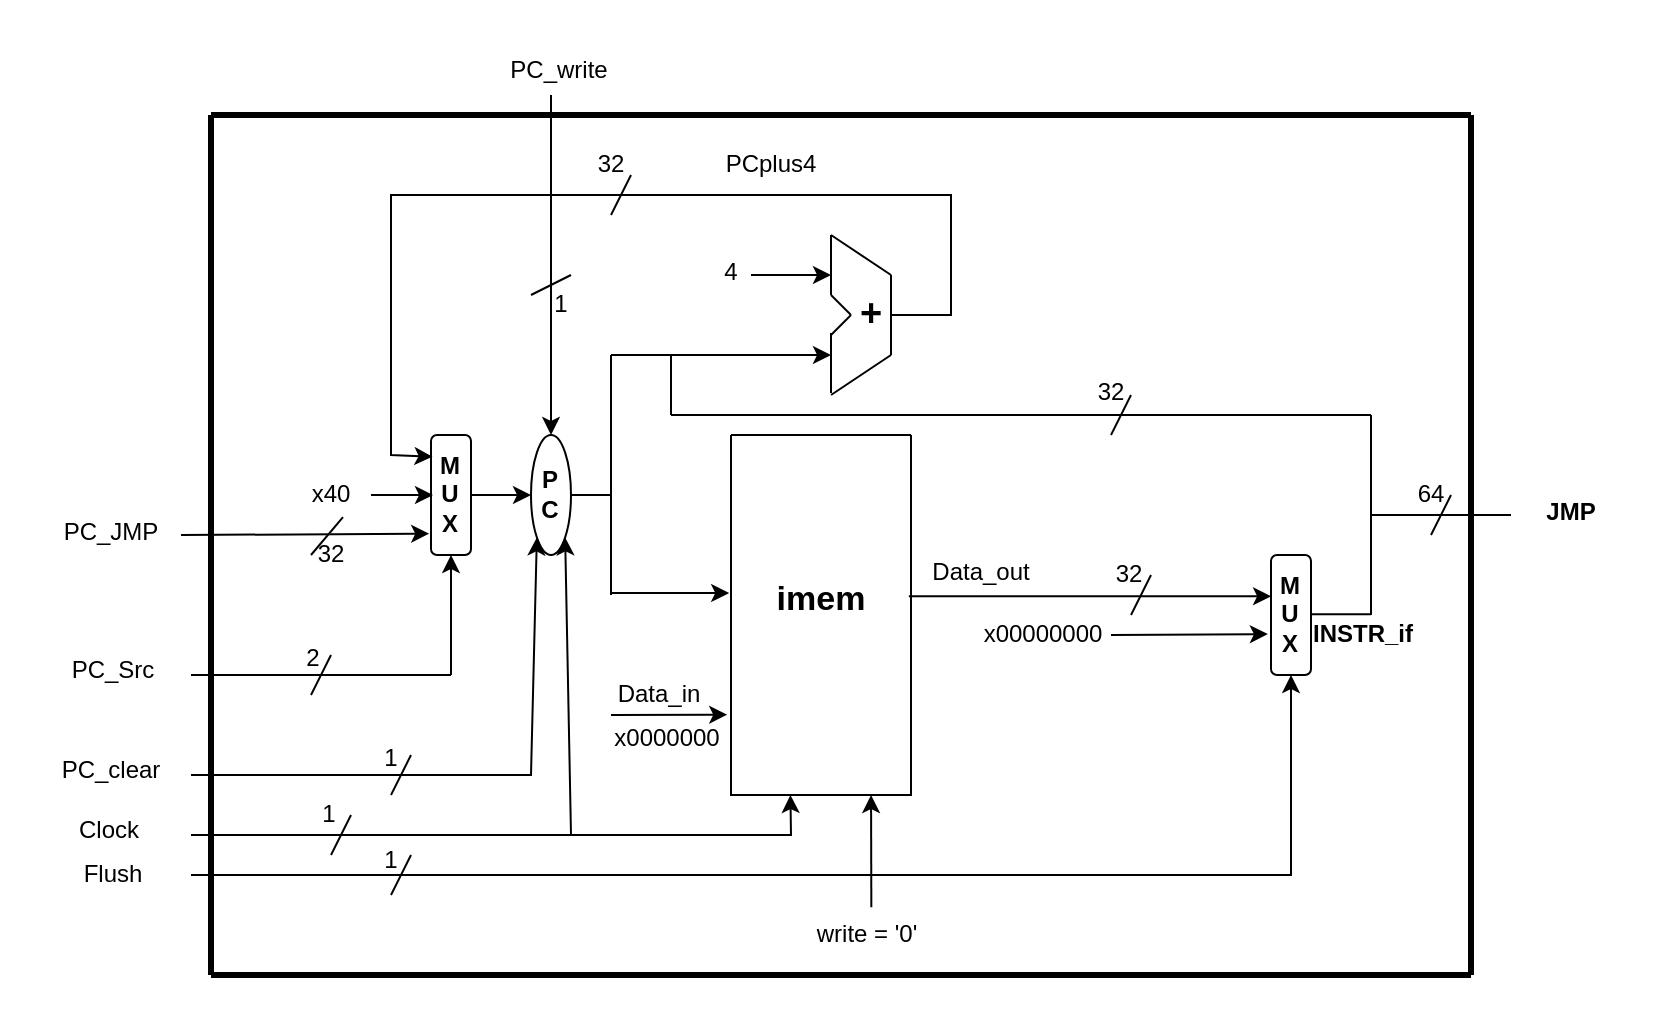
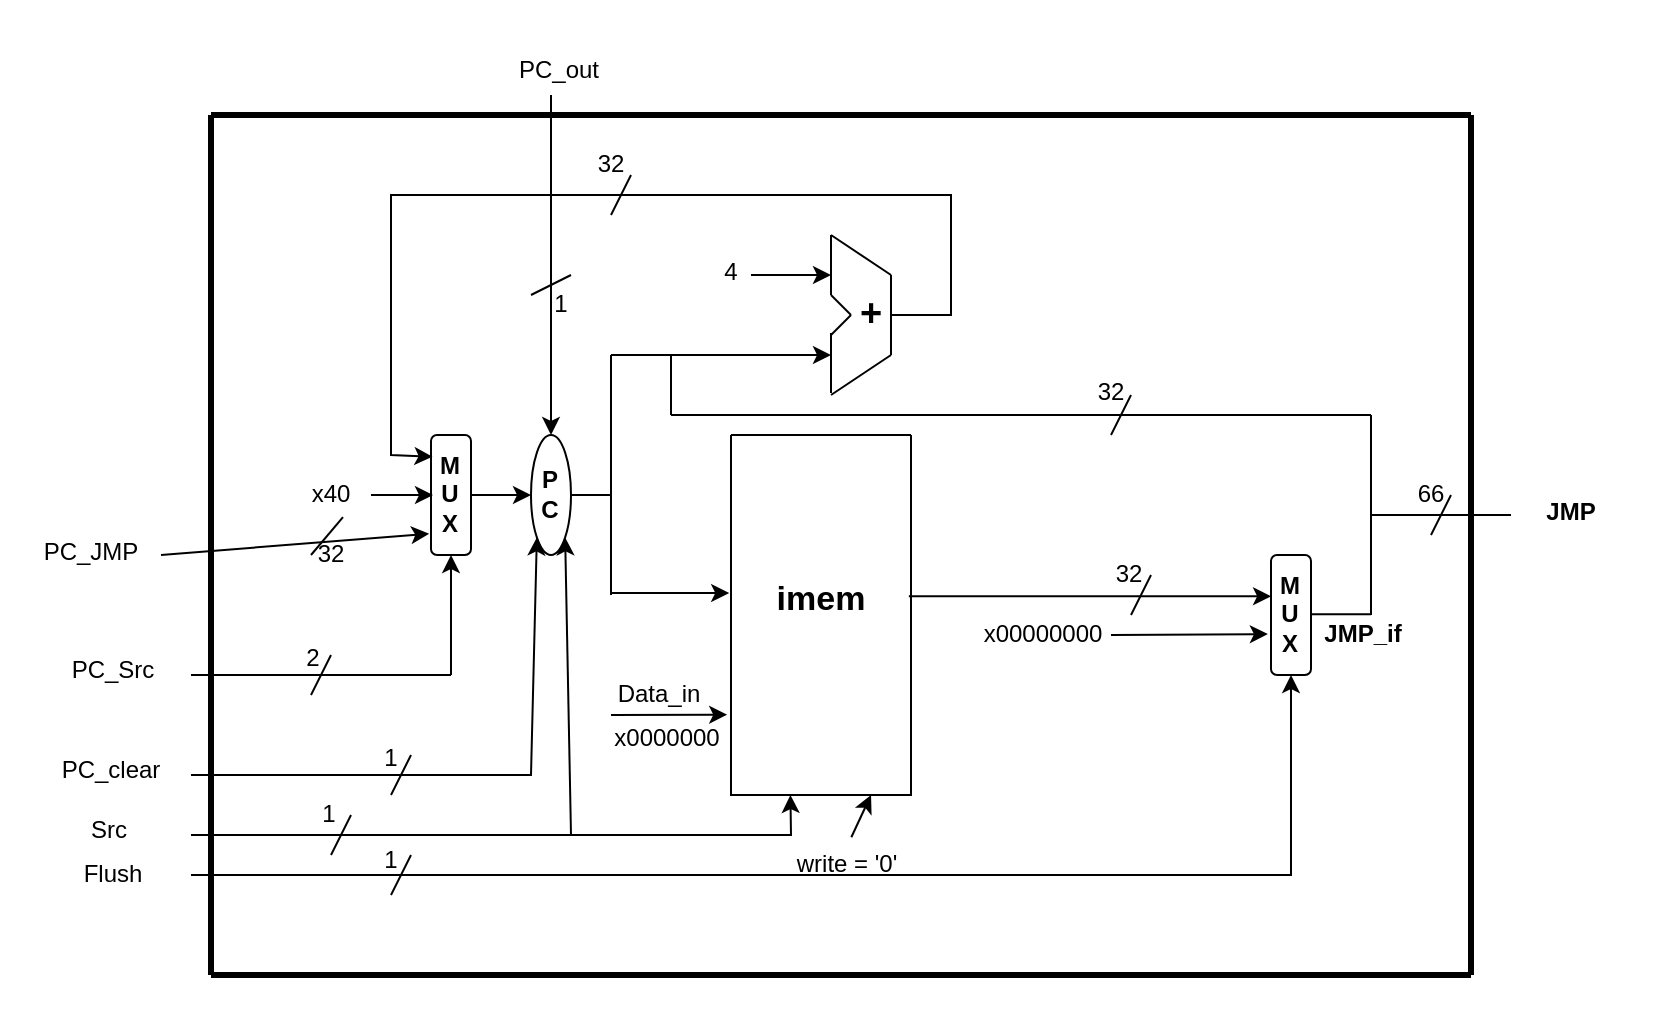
node "PC_write": label "PC_write" -> "PC_out"
node "PCplus4": removed
node "64": label "64" -> "66"
node "PC_JMP": moved (111, 533) -> (91, 553)
node "Data_out": removed
node "INSTR_if": label "INSTR_if" -> "JMP_if"
node "Clock": label "Clock" -> "Src"
node "write = '0'": moved (867, 935) -> (847, 865)
